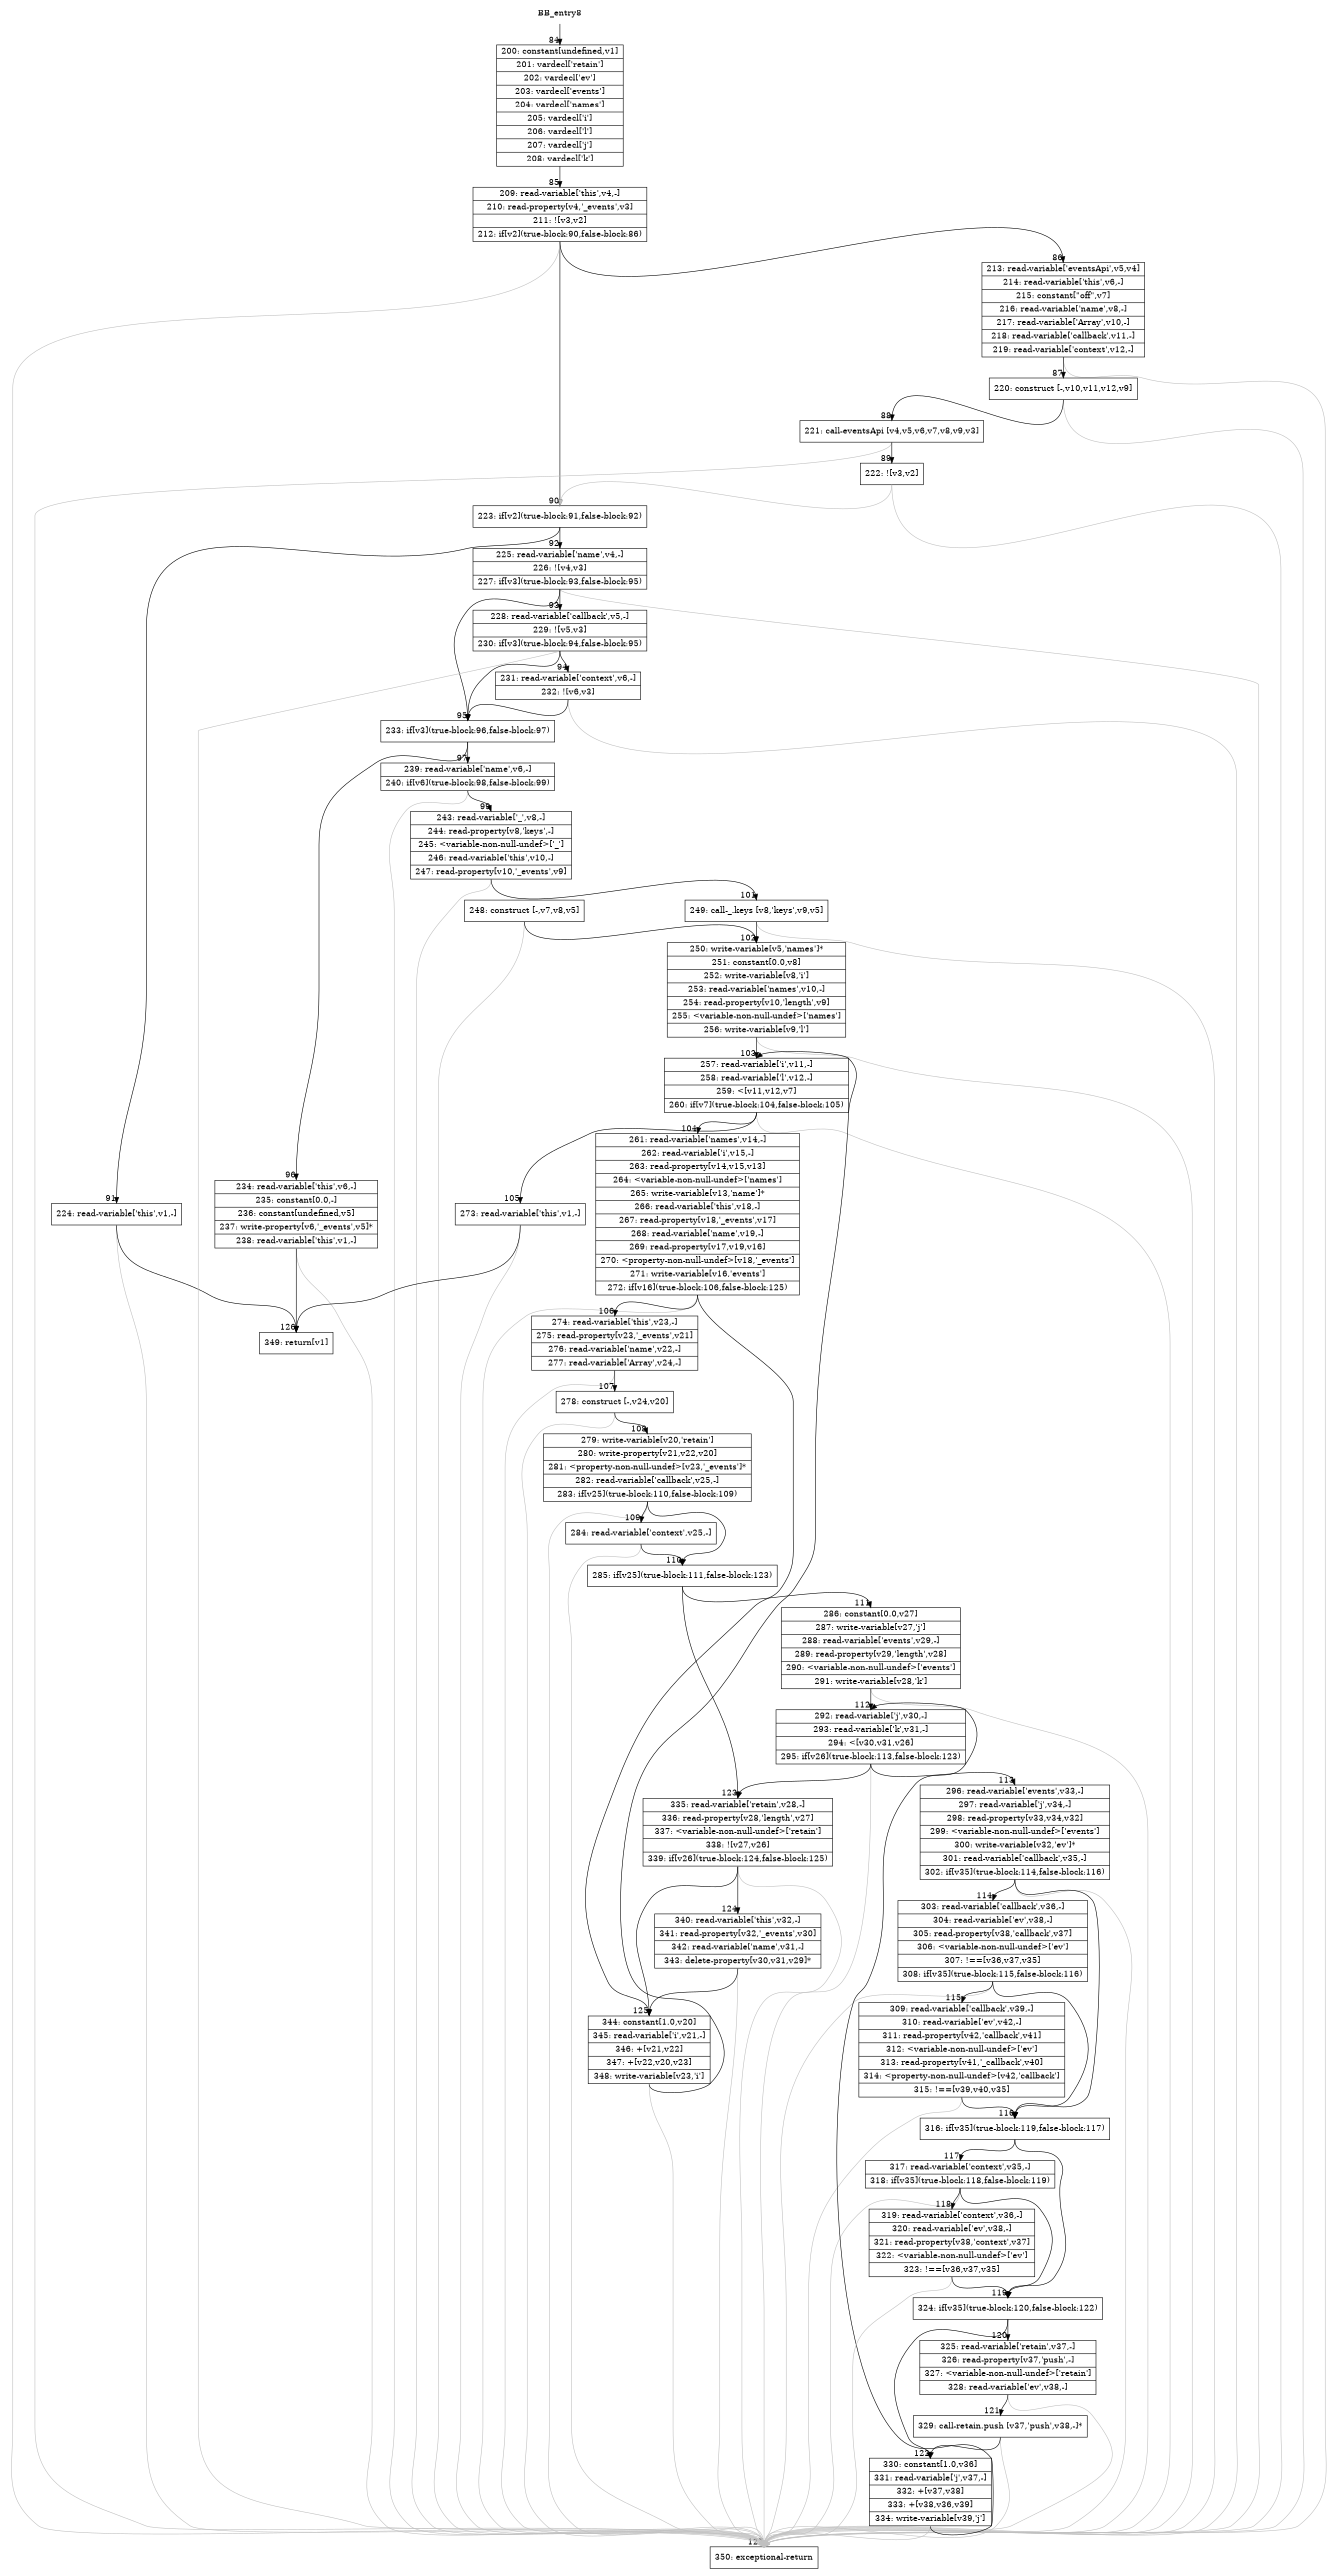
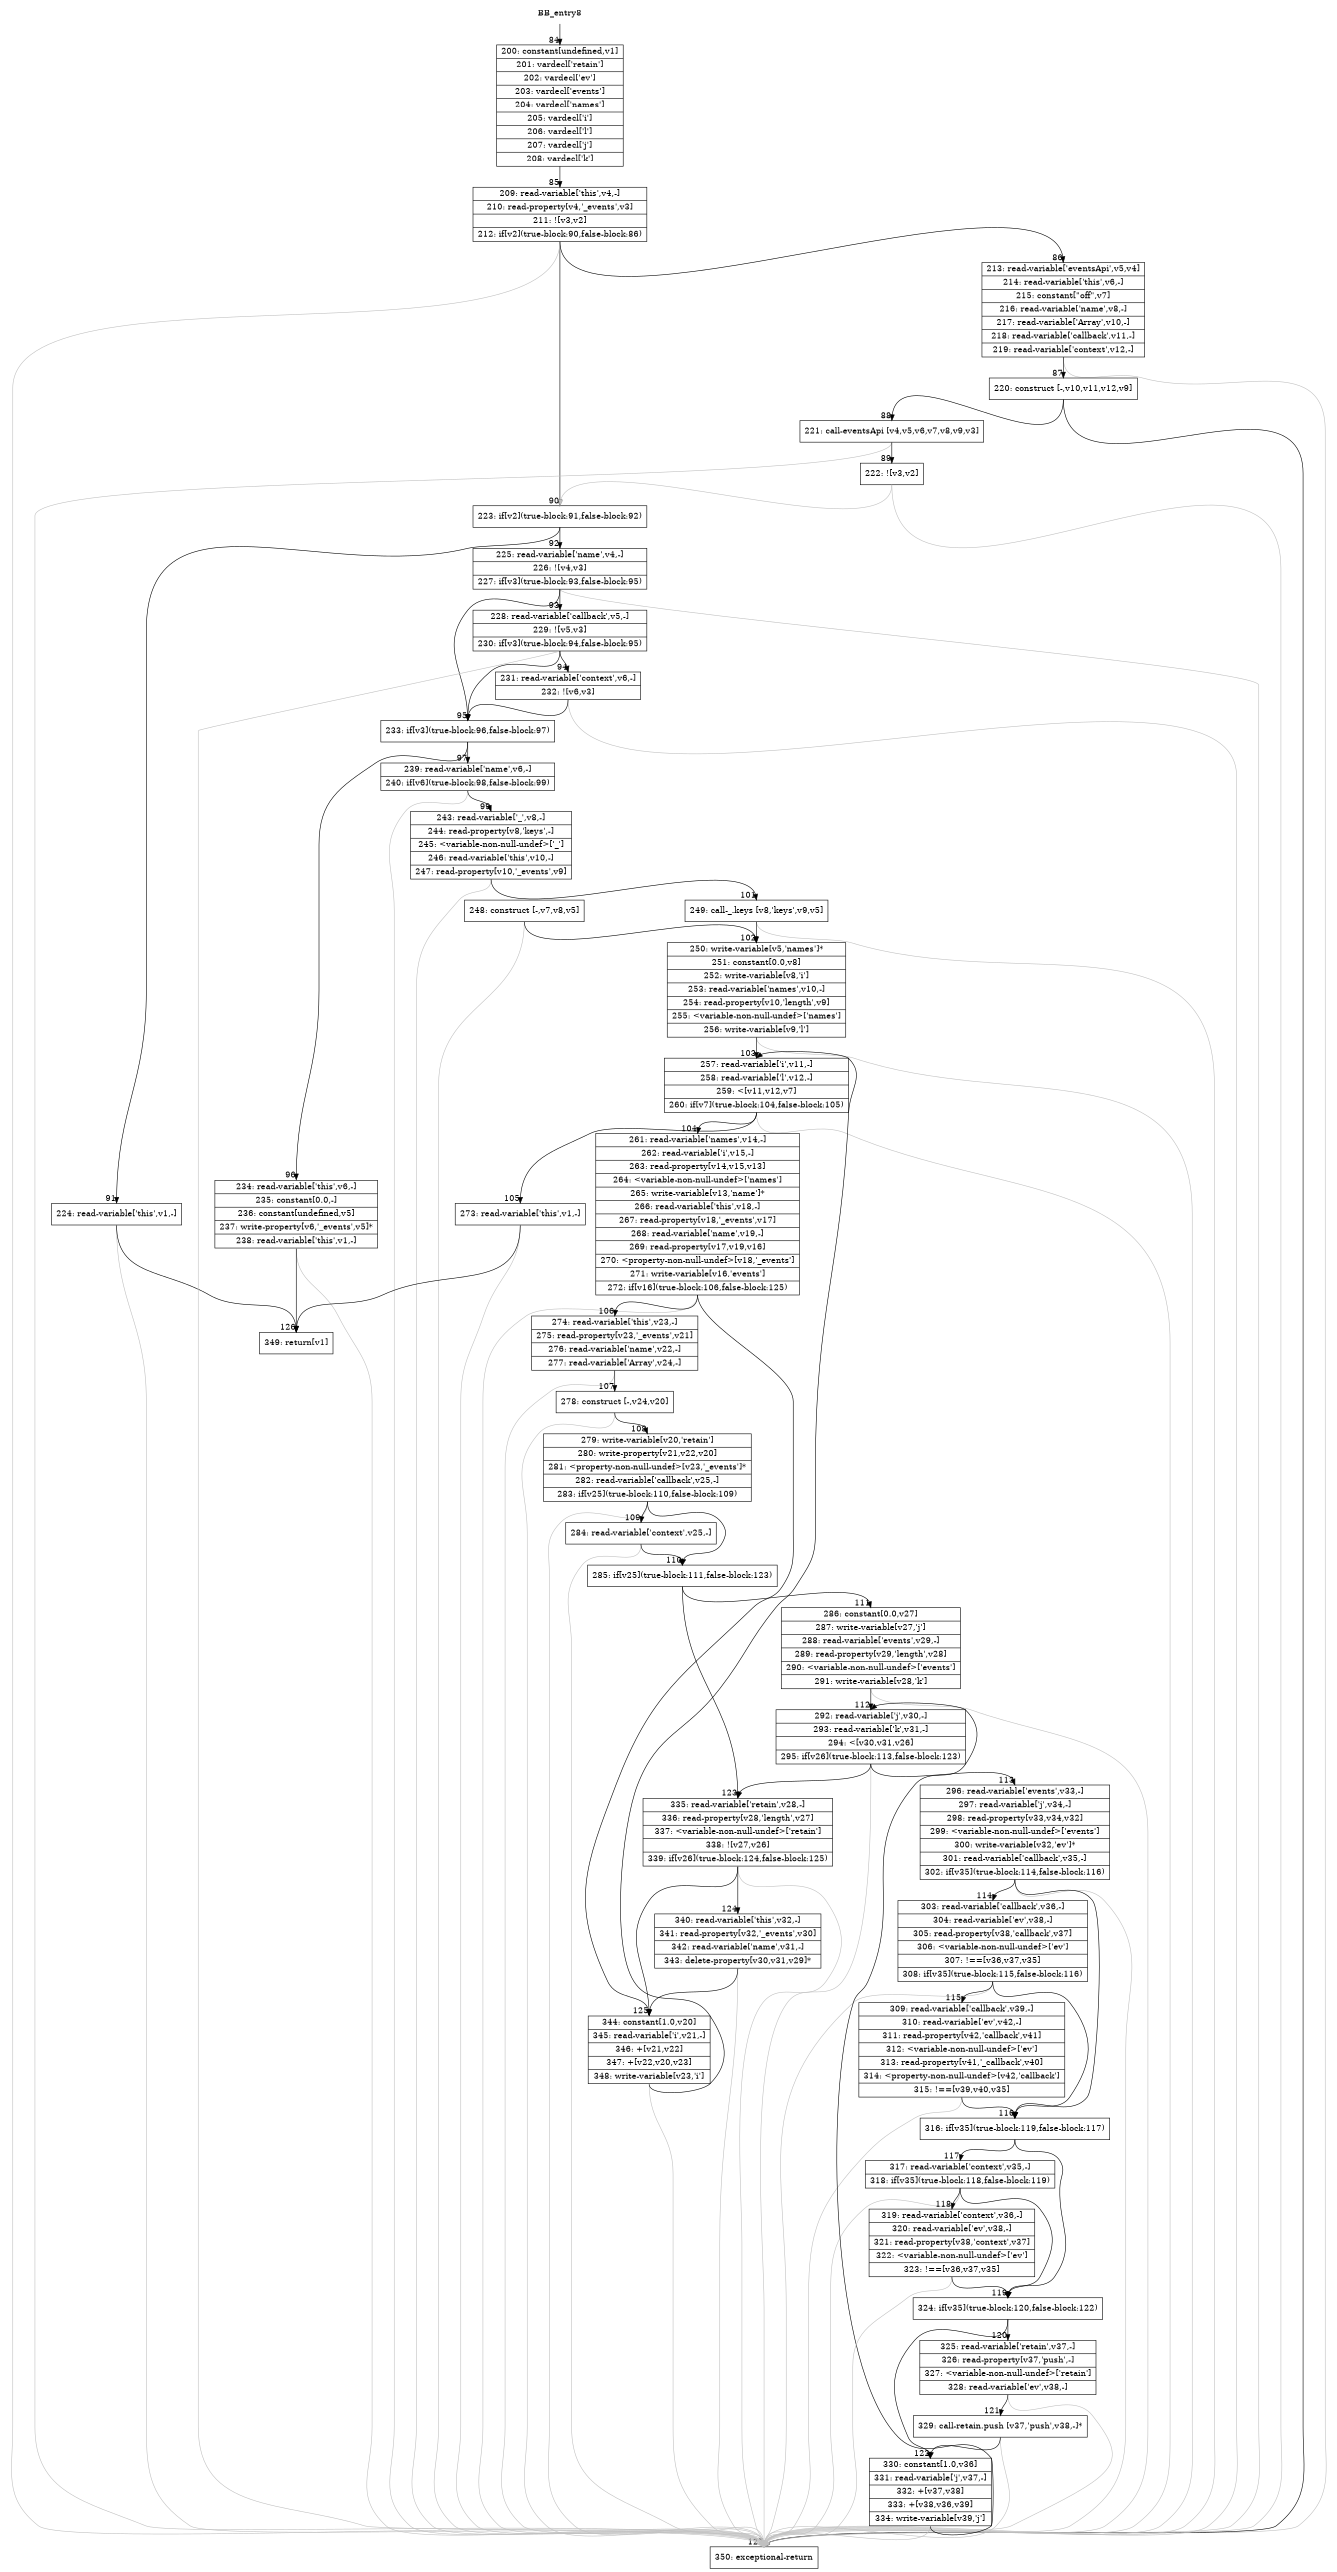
edge "220: construct [-,v10,v11,v12,v9]" -> "350: exceptional-return": color gray -> black
